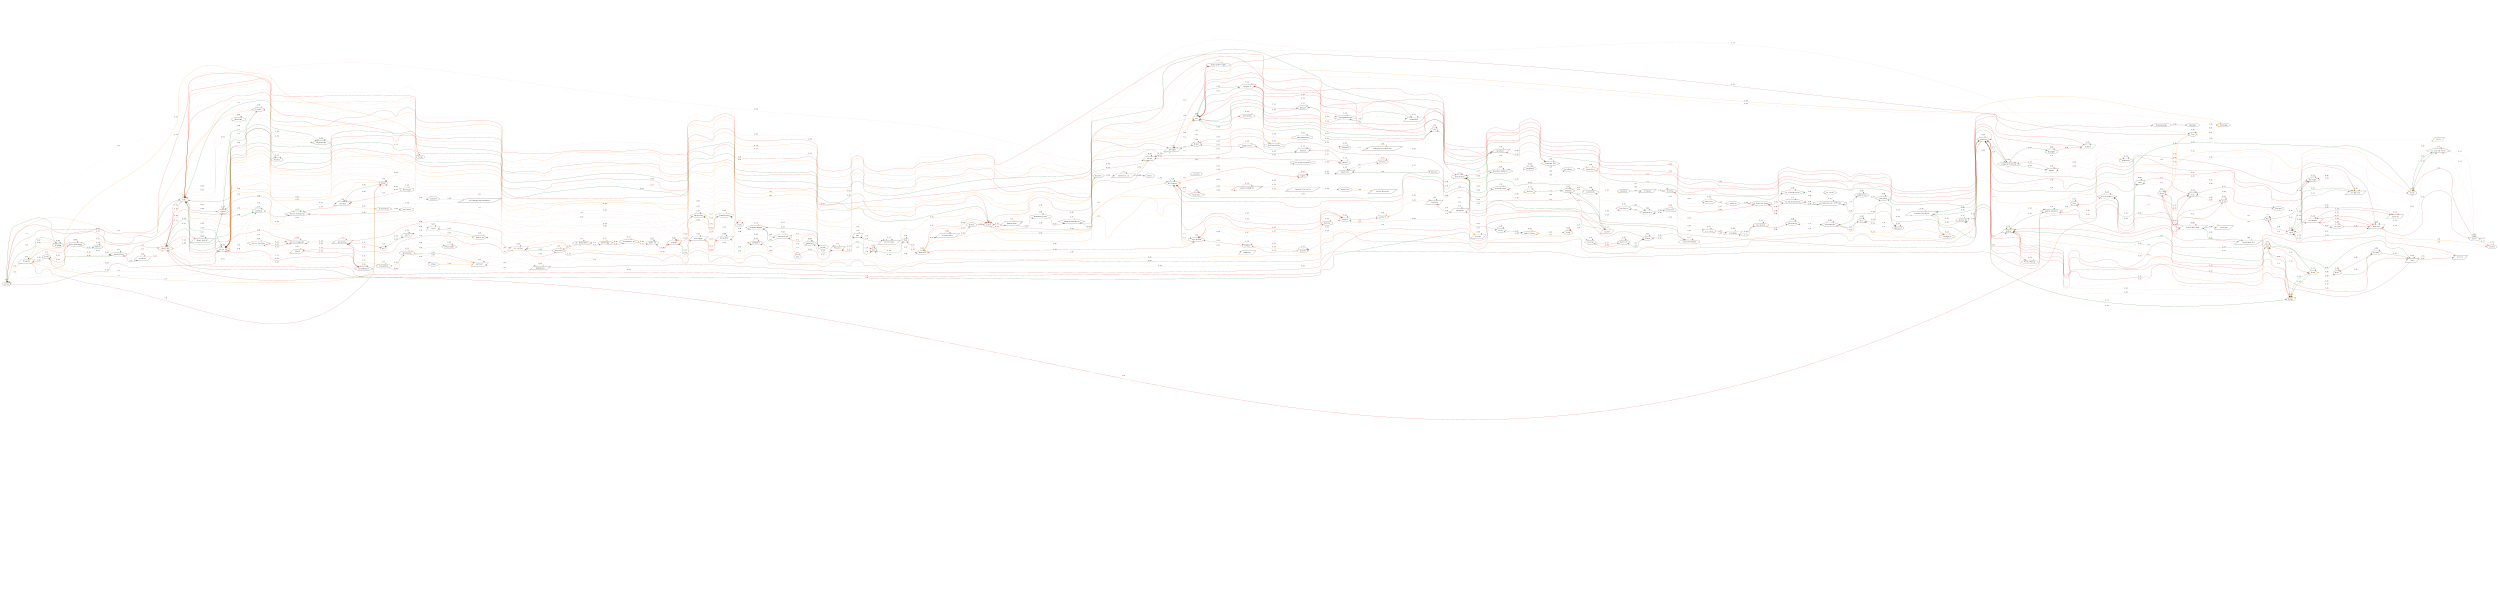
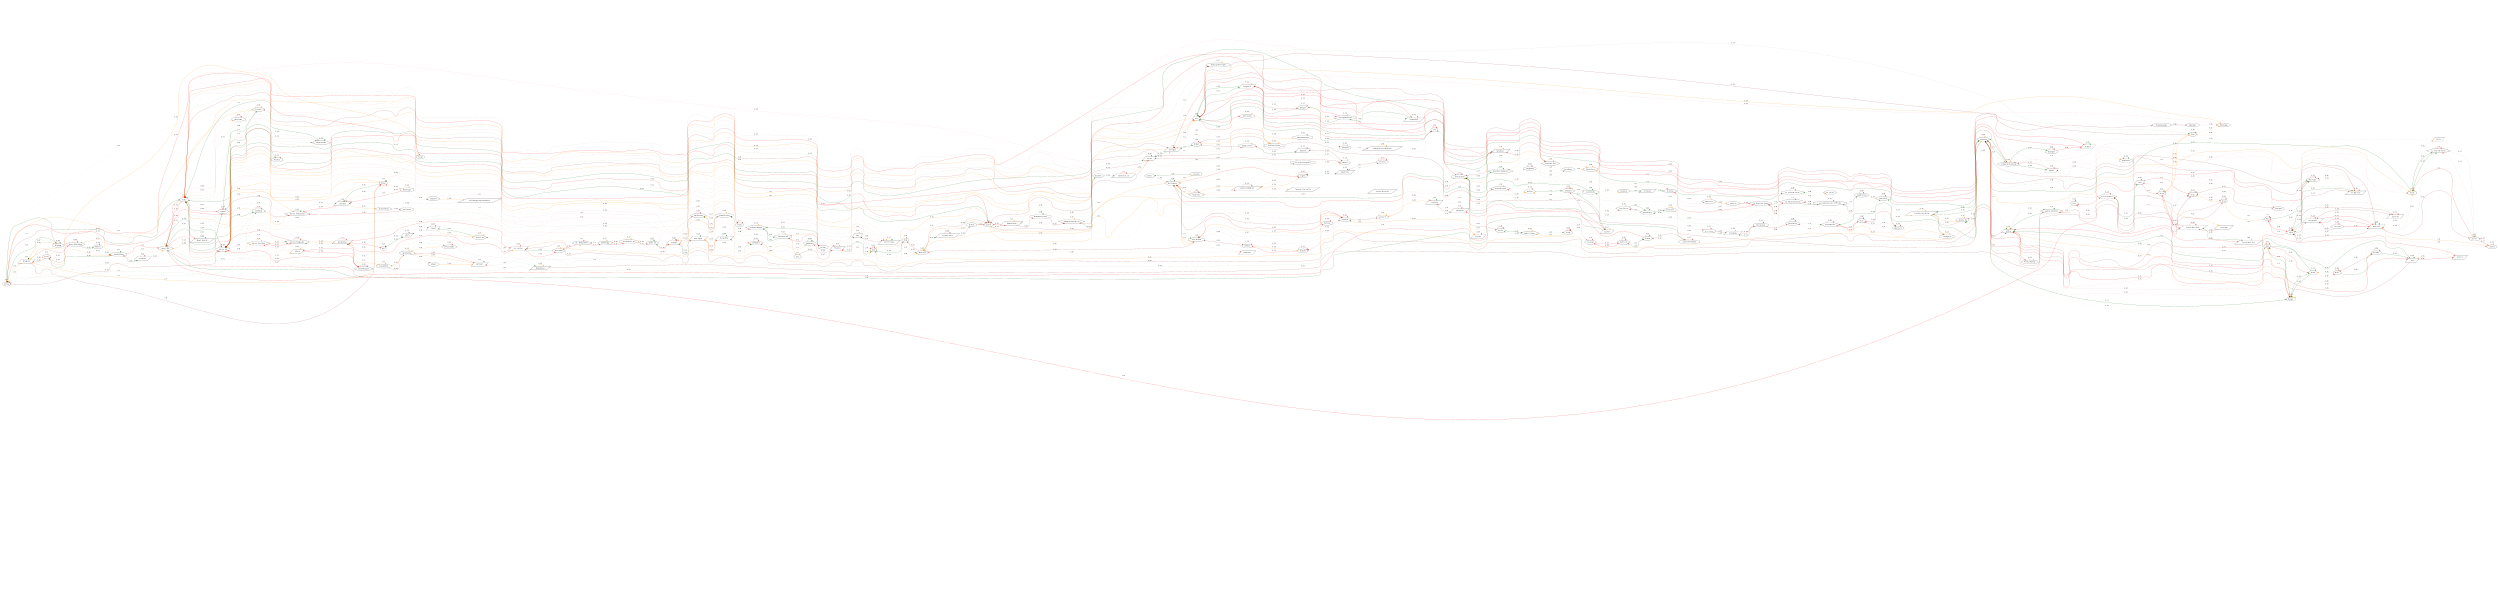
node "Balerna": removed
edge "Oberkirch LU" -> "Tenero": now "Locarno" -> "Tenero"
edge "Courtételle" -> "Delémont": now "Courfaivre" -> "Delémont"
node "Mezzovico": removed
edge "Genève-Aéroport" -> "Sion": reversed
edge "Visp" -> "Spiez": now "Leuk" -> "Spiez"
edge "Villeneuve" -> "Territet": reversed
edge "Interlaken West" -> "Leissigen": reversed
